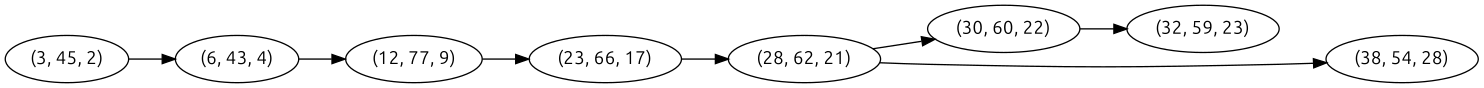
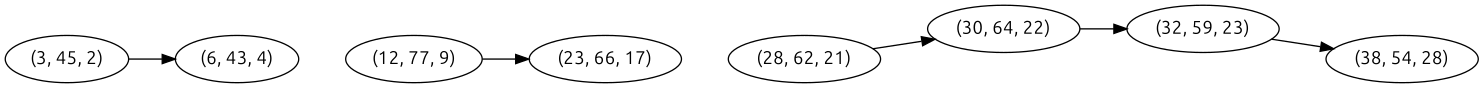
node "(30, 60, 22)": label "(30, 60, 22)" -> "(30, 64, 22)"
edge "(6, 43, 4)" -> "(12, 77, 9)": removed
edge "(23, 66, 17)" -> "(28, 62, 21)": removed
edge "(28, 62, 21)" -> "(38, 54, 28)": now "(32, 59, 23)" -> "(38, 54, 28)"
